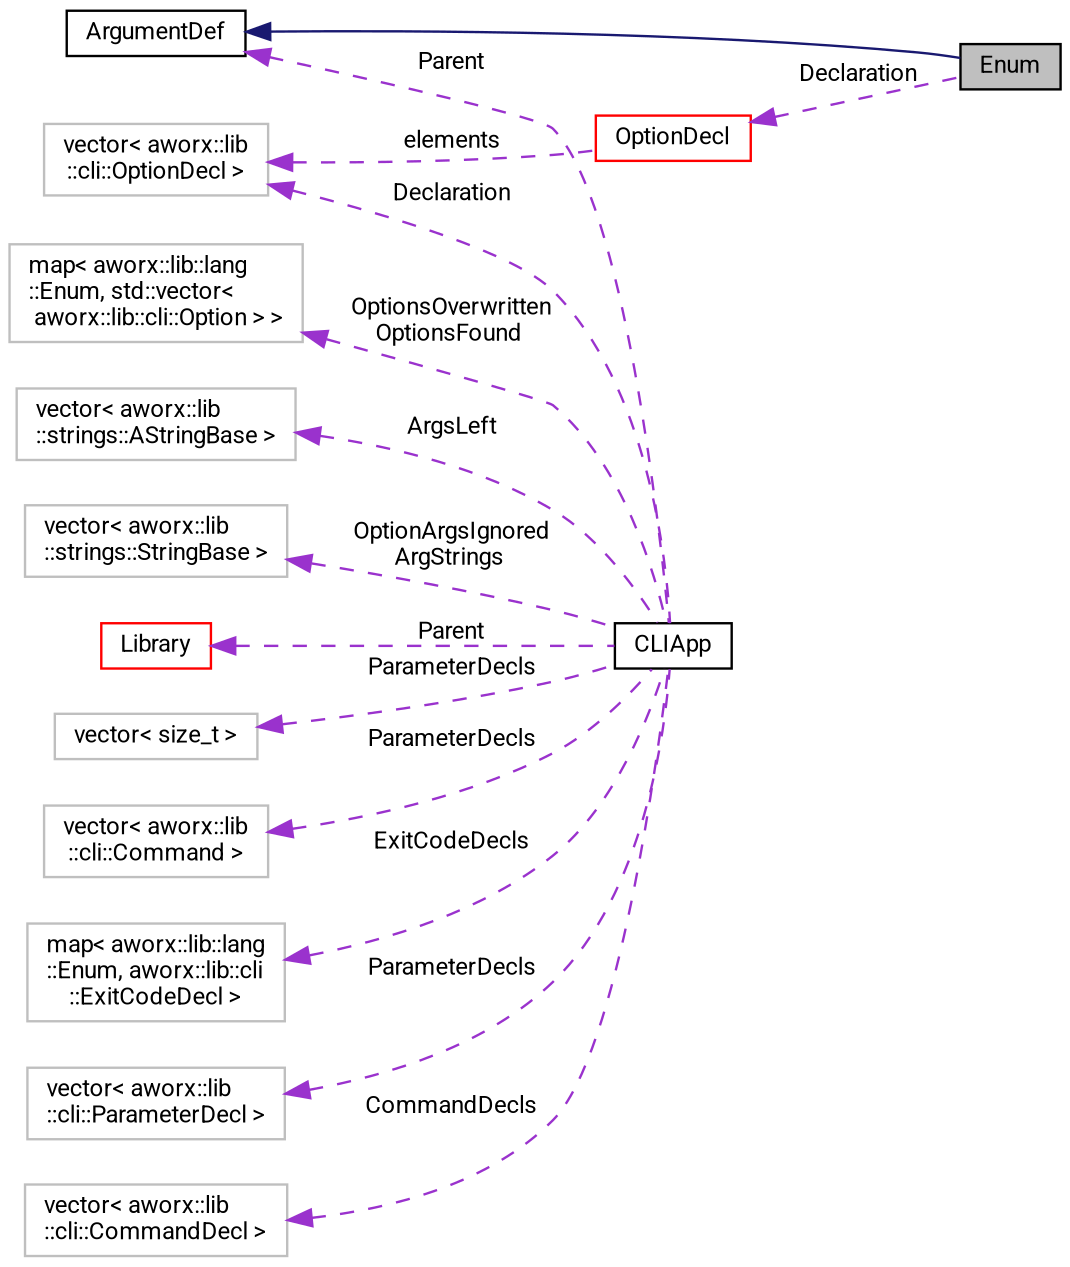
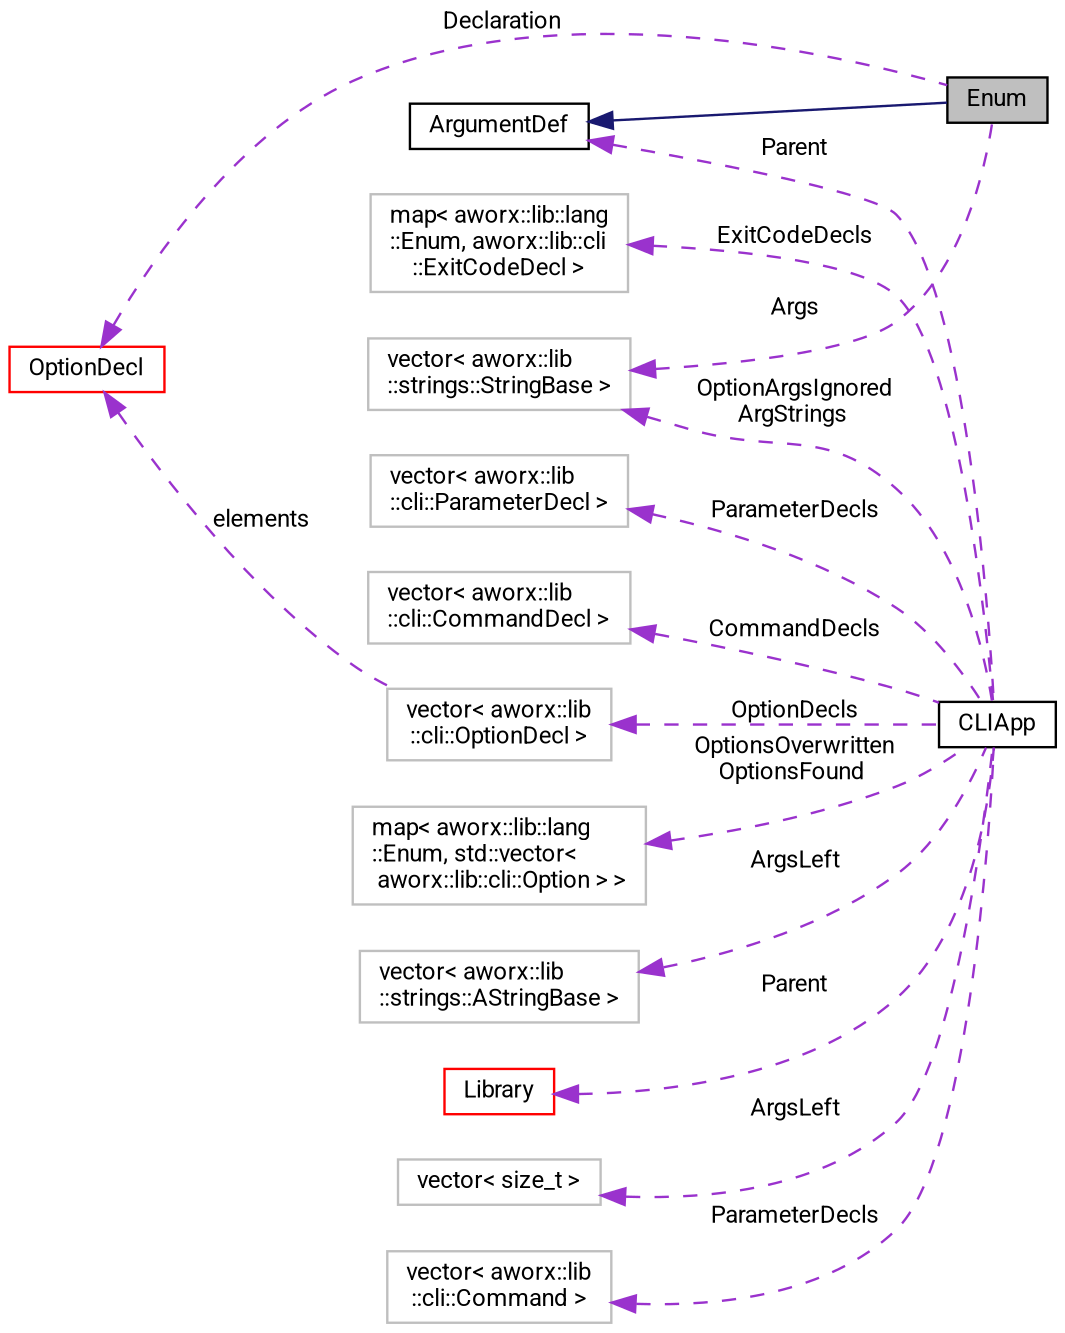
edge "OptionDecl" -> "vector< aworx::lib ::cli::OptionDecl >": reversed
edge "CLIApp" -> "vector< aworx::lib ::cli::OptionDecl >": label " Declaration" -> " OptionDecls"
edge "Enum" -> "vector< aworx::lib ::strings::StringBase >": added, label "Args"
edge "CLIApp" -> "vector< size_t >": label " ParameterDecls" -> " ArgsLeft"
